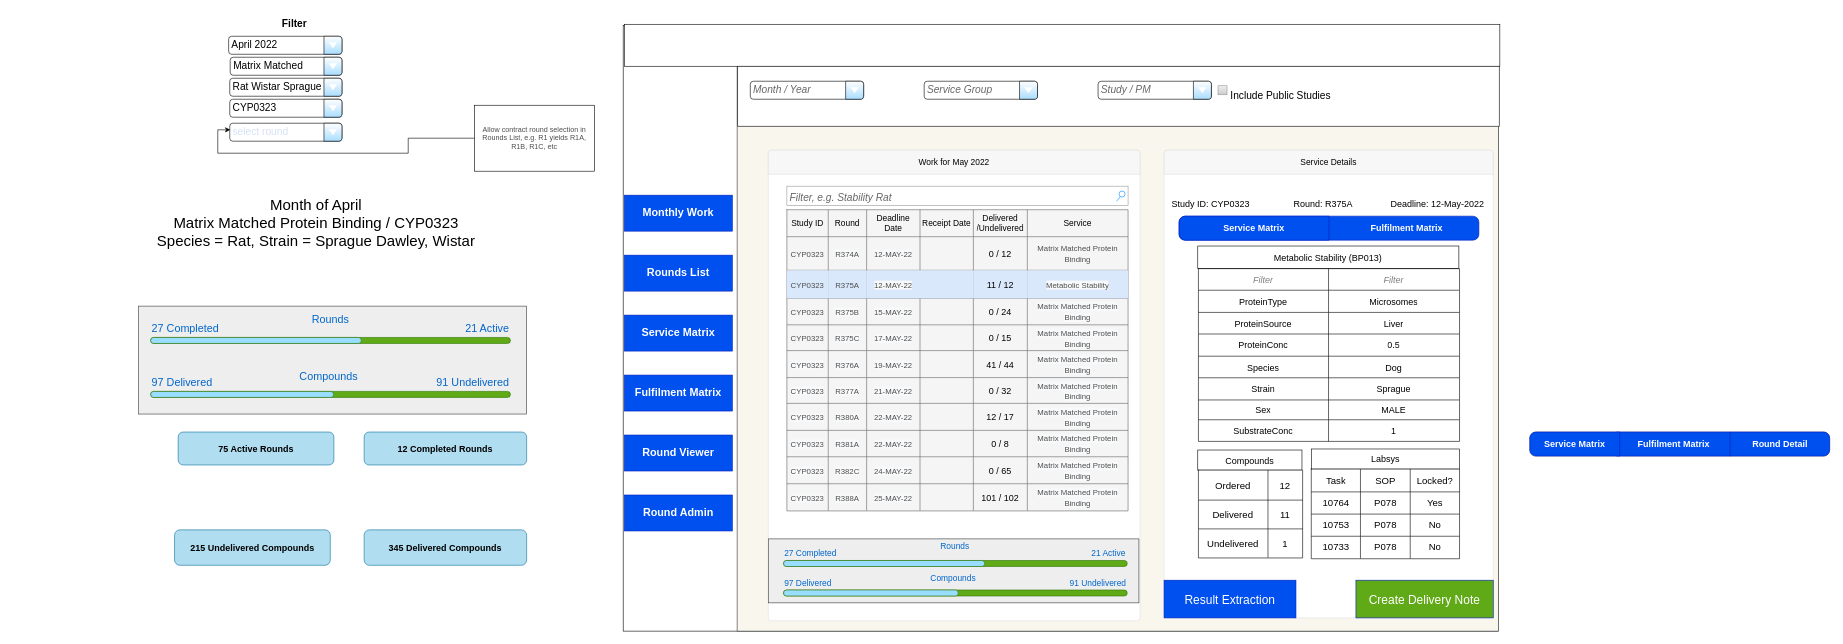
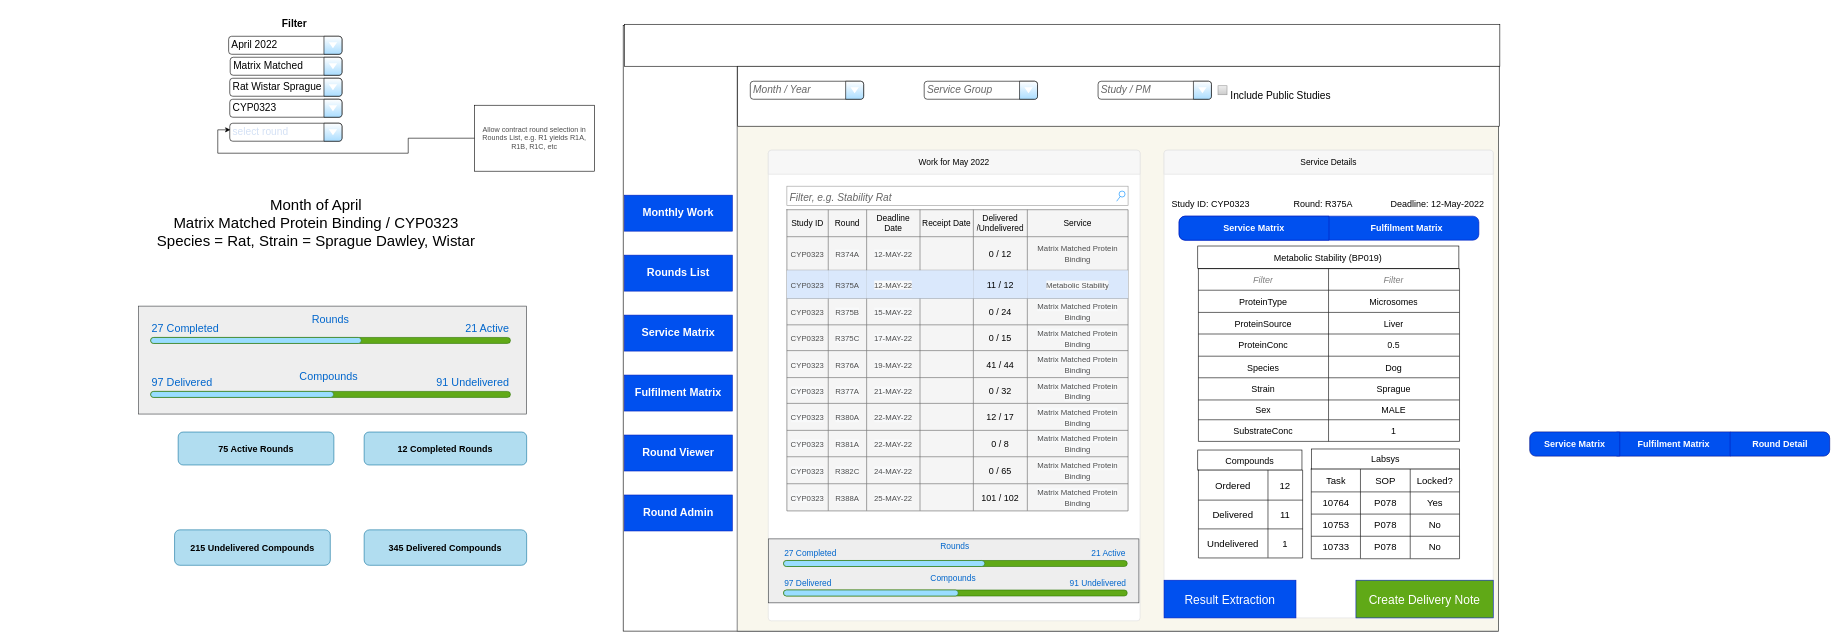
node "Metabolic Stability (BP013)": label "Metabolic Stability (BP013)" -> "Metabolic Stability (BP019)"
